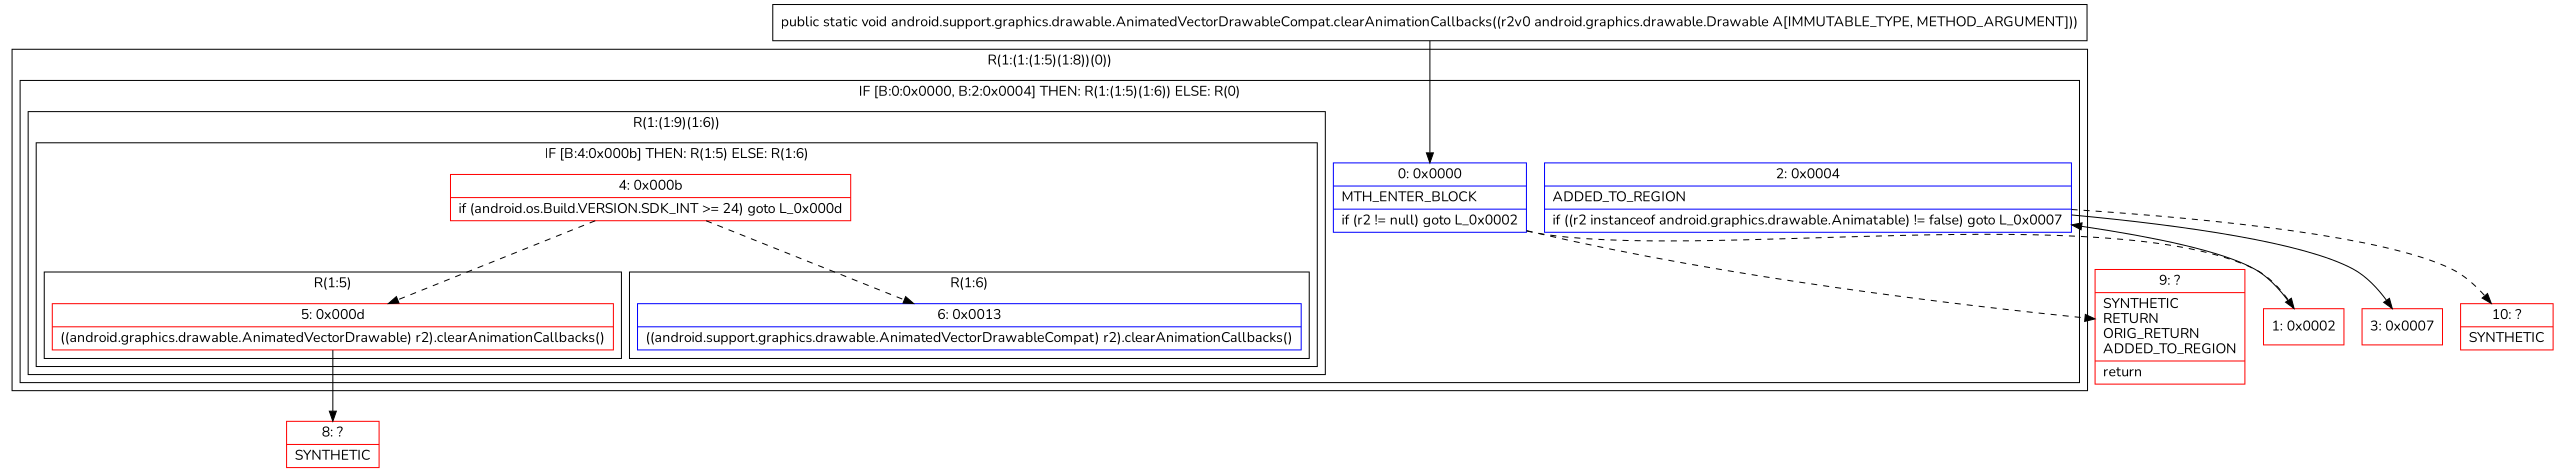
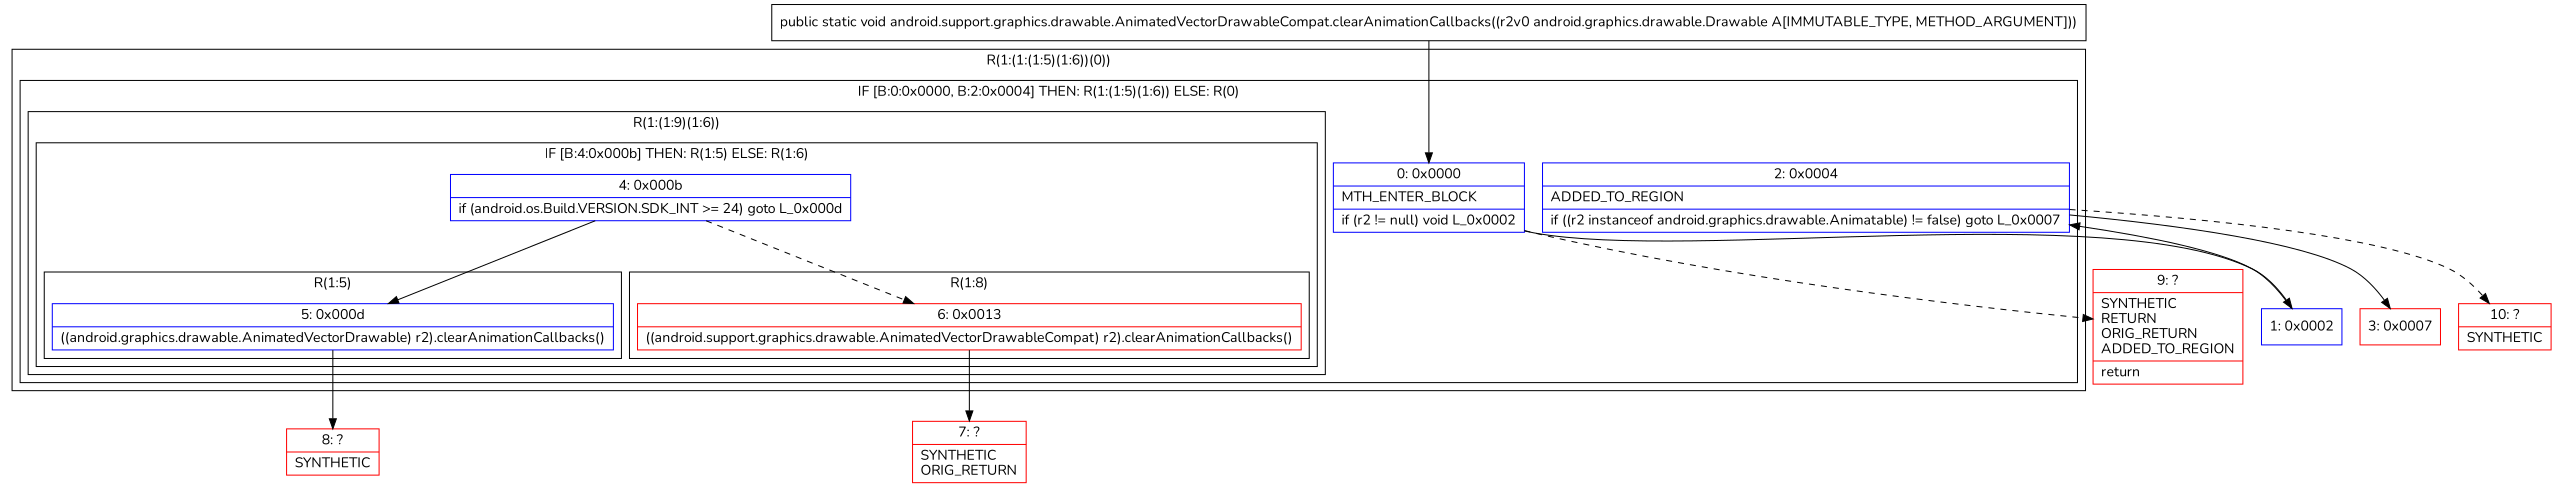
cluster "R(1:(1:(1:5)(1:8))(0))": label "R(1:(1:(1:5)(1:8))(0))" -> "R(1:(1:(1:5)(1:6))(0))"
node "4: 0x000b": color red -> blue
node "0: 0x0000": text "if (r2 != null) goto L_0x0002" -> "if (r2 != null) void L_0x0002"
edge "0: 0x0000" -> "1: 0x0002": style dashed -> solid
edge "4: 0x000b" -> "5: 0x000d": style dashed -> solid
cluster "R(1:6)": label "R(1:6)" -> "R(1:8)"
node "5: 0x000d": color red -> blue
node "6: 0x0013": color blue -> red
node "1: 0x0002": color red -> blue
node "7: ?": added
